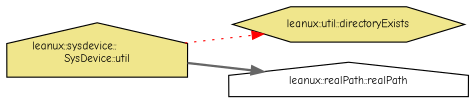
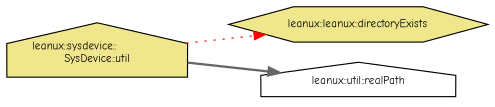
node "leanux::util::directoryExists": label "leanux::util::directoryExists" -> "leanux::leanux::directoryExists"
node "leanux::realPath::realPath": label "leanux::realPath::realPath" -> "leanux::util::realPath"
